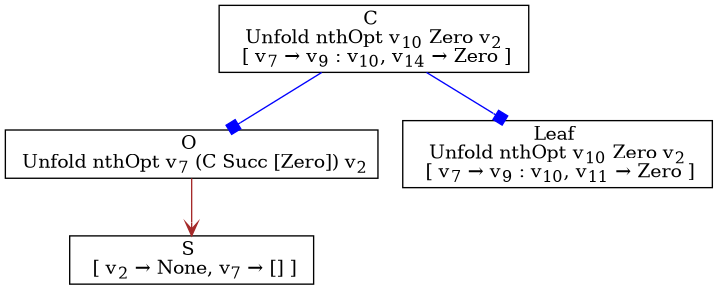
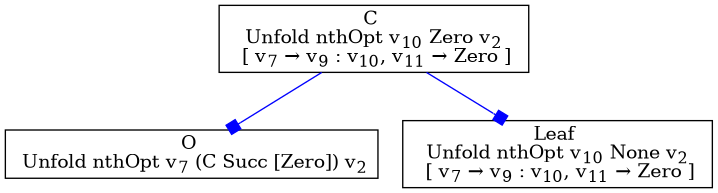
node "C": text "14" -> "11"
node "Leaf": text "Zero v" -> "None v"
node "S": removed
